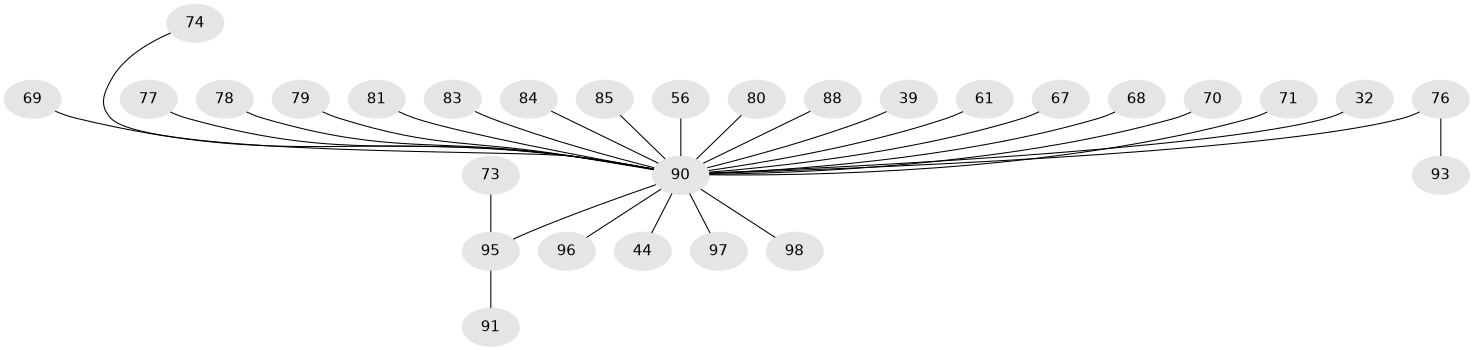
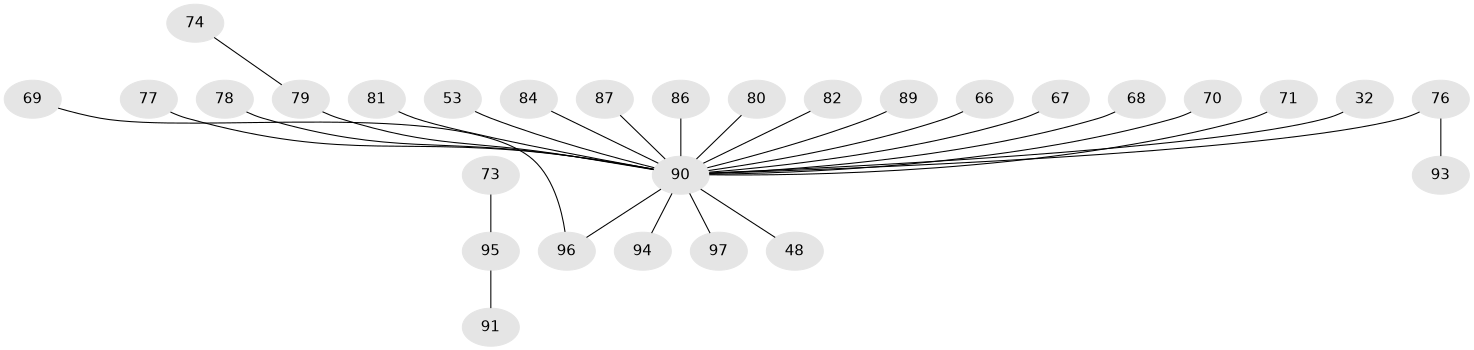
node "83": label "83" -> "53"
node "85": label "85" -> "87"
node "56": label "56" -> "86"
node "88": label "88" -> "82"
node "39": label "39" -> "89"
node "61": label "61" -> "66"
edge "69" -- "90": now "69" -- "96"
edge "74" -- "90": now "74" -- "79"
edge "90" -- "95": removed
node "44": label "44" -> "94"
node "98": label "98" -> "48"
